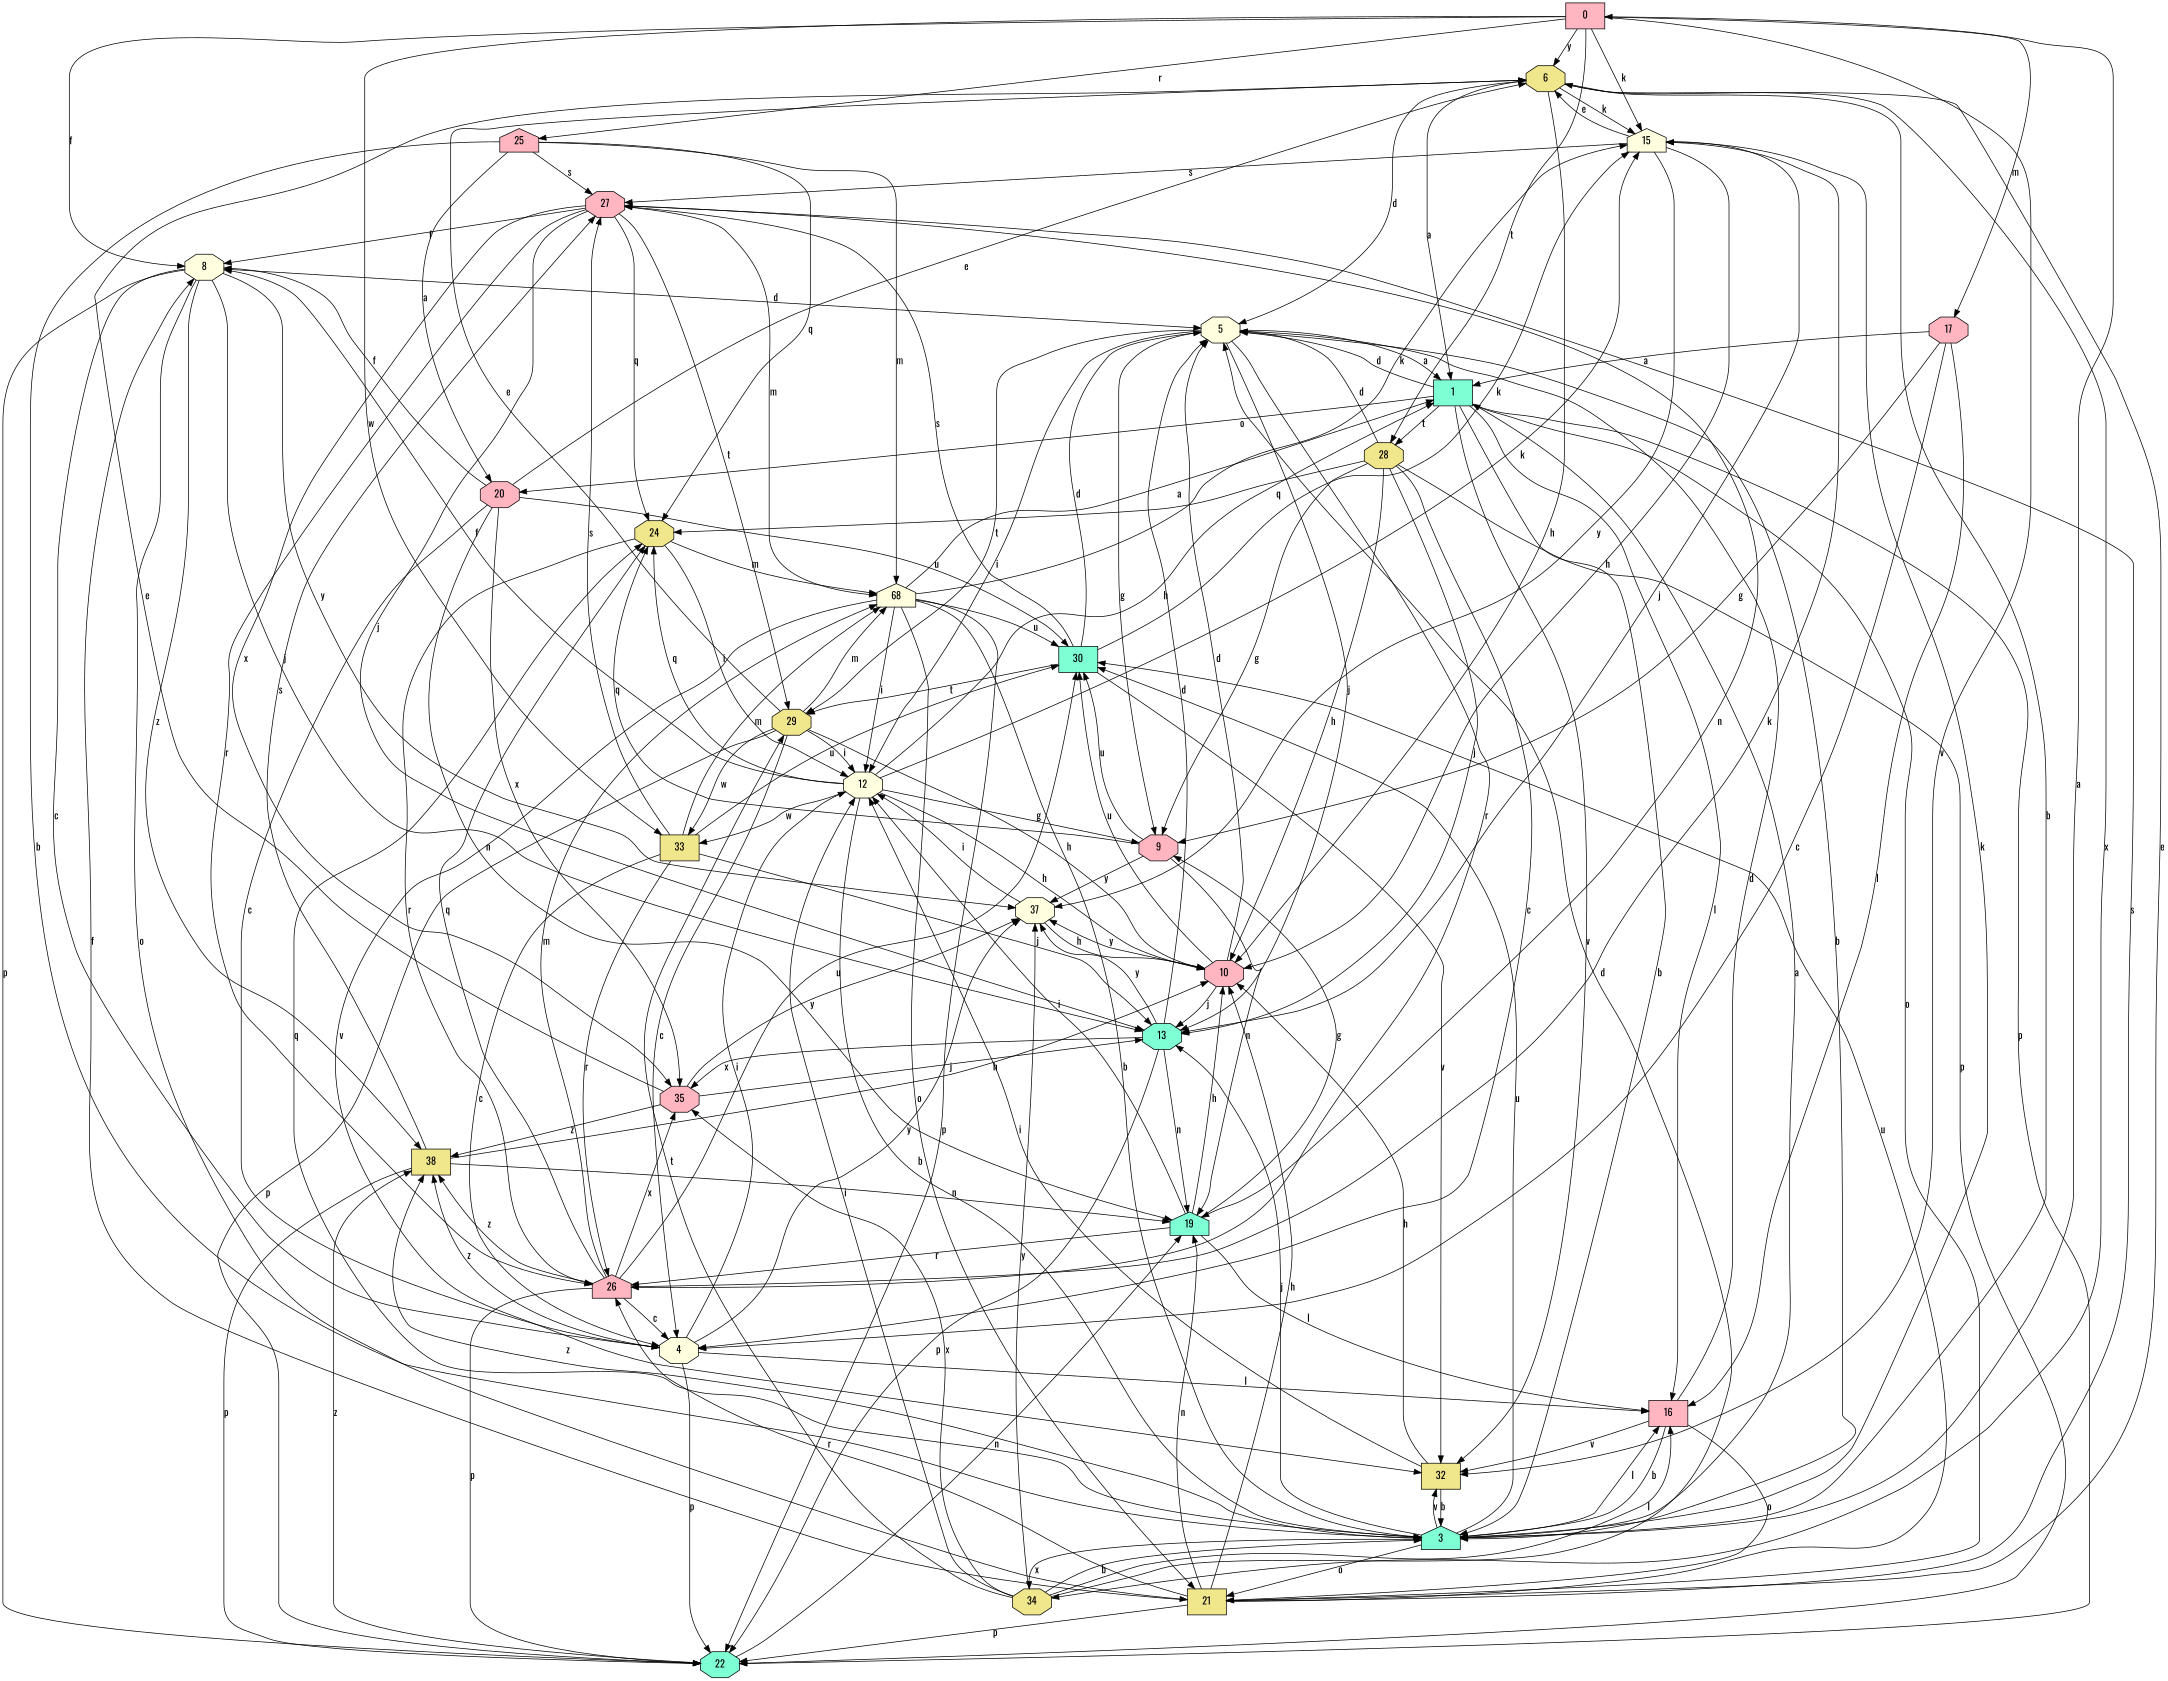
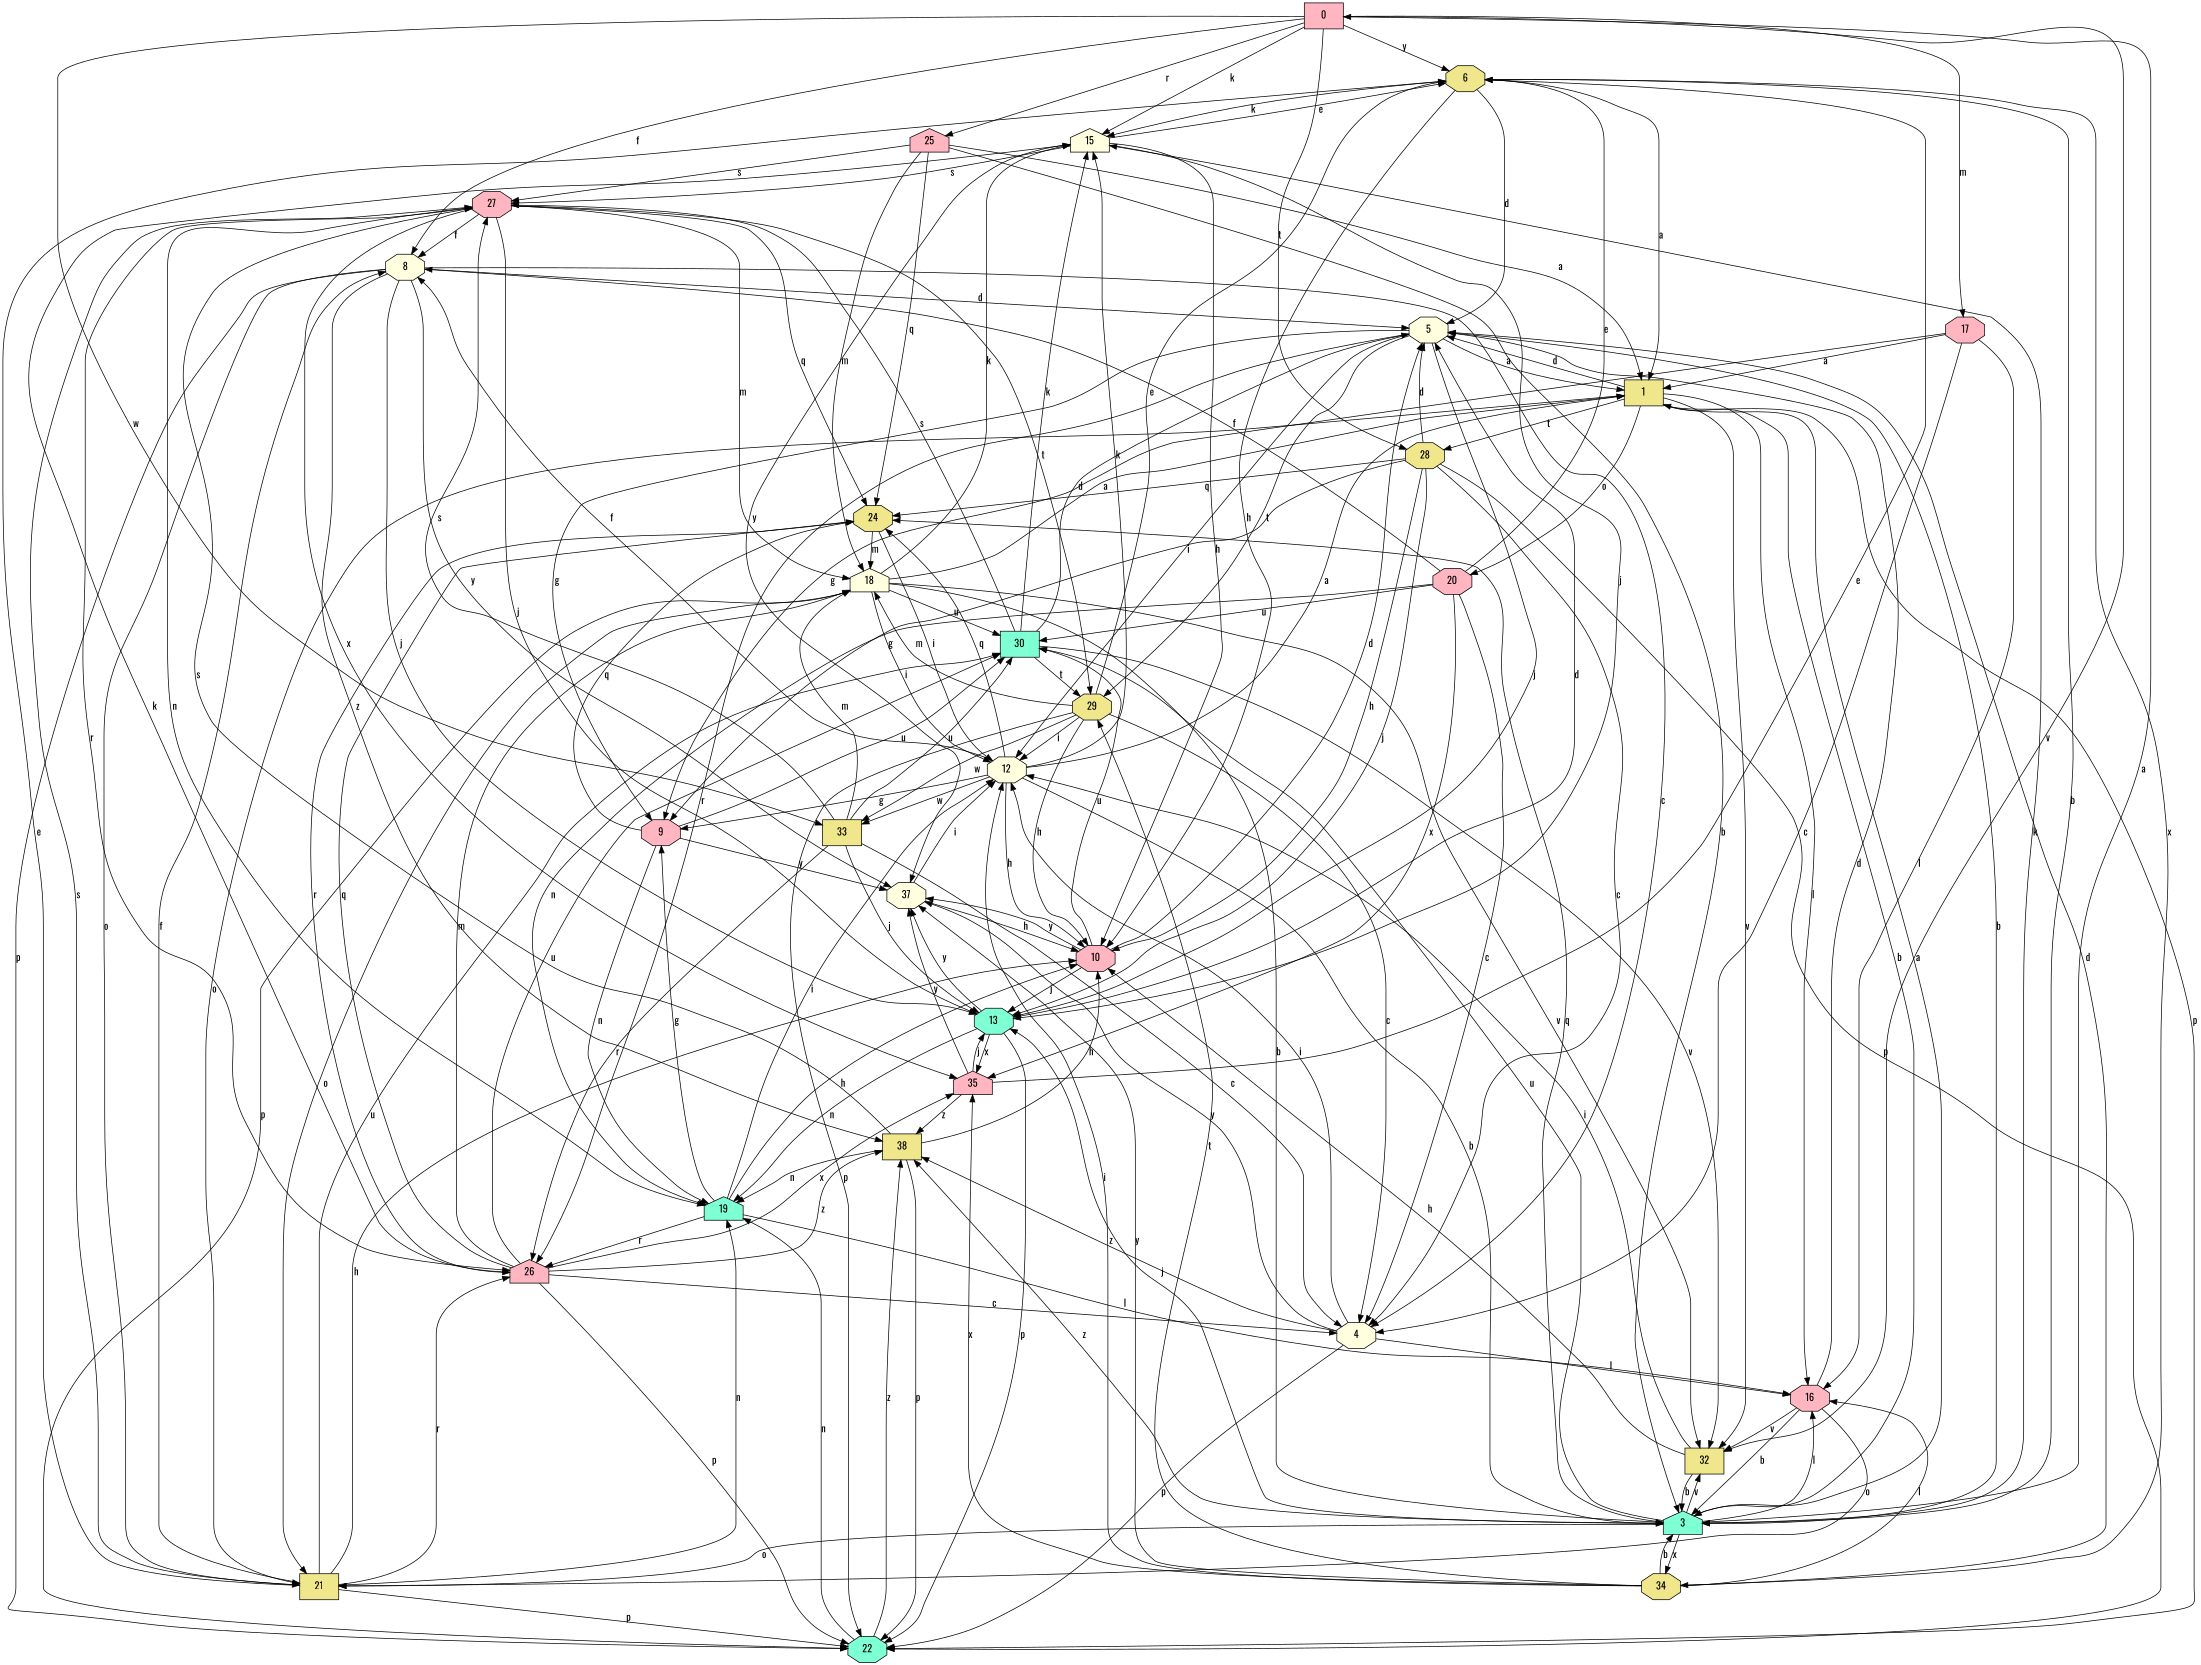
edge "25" -> "20": now "25" -> "1"
node "1": fillcolor aquamarine -> khaki
node "68": label "68" -> "18"
edge "12" -> "1": label "h" -> "a"
node "35": shape octagon -> house
node "16": shape box -> octagon
